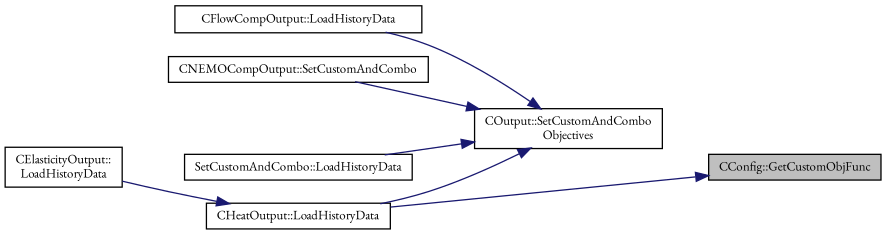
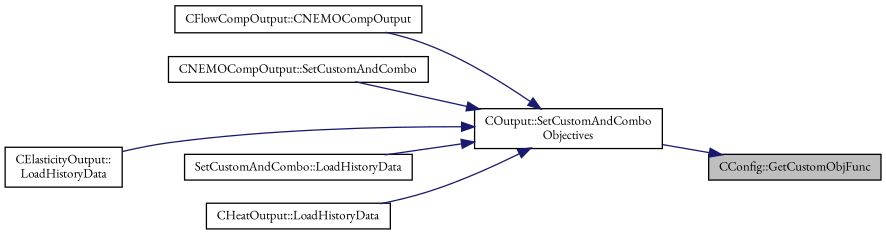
node "CFlowCompOutput::LoadHistoryData": label "CFlowCompOutput::LoadHistoryData" -> "CFlowCompOutput::CNEMOCompOutput"
edge "CElasticityOutput:: LoadHistoryData" -> "CHeatOutput::LoadHistoryData": now "CElasticityOutput:: LoadHistoryData" -> "COutput::SetCustomAndCombo Objectives"
edge "CHeatOutput::LoadHistoryData" -> "CConfig::GetCustomObjFunc": now "COutput::SetCustomAndCombo Objectives" -> "CConfig::GetCustomObjFunc"
